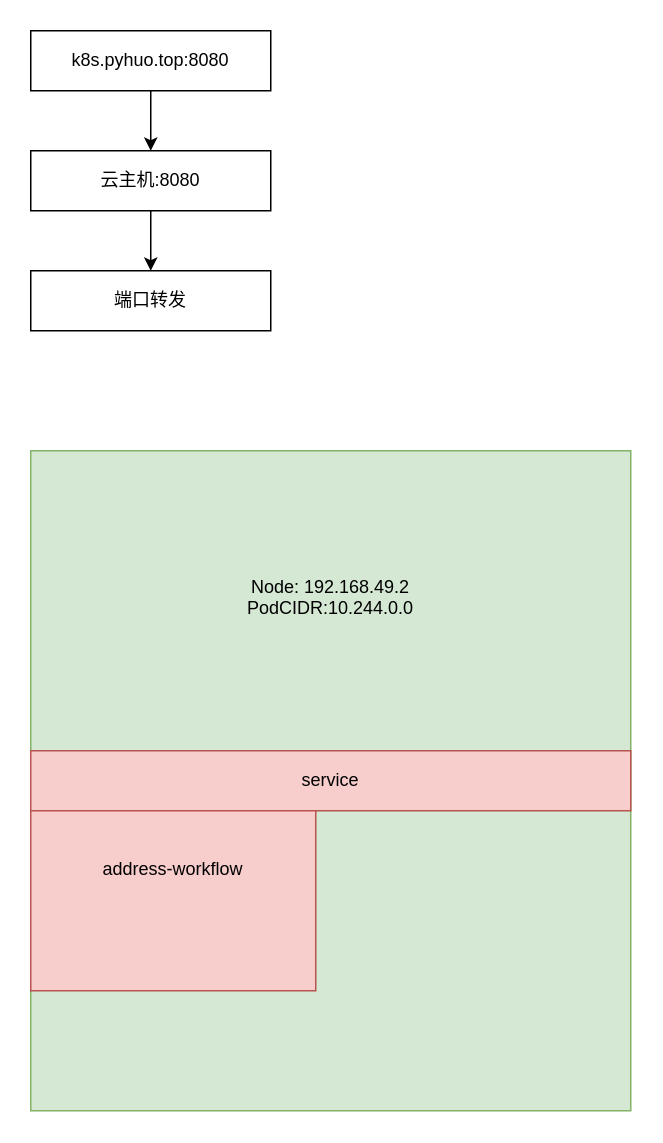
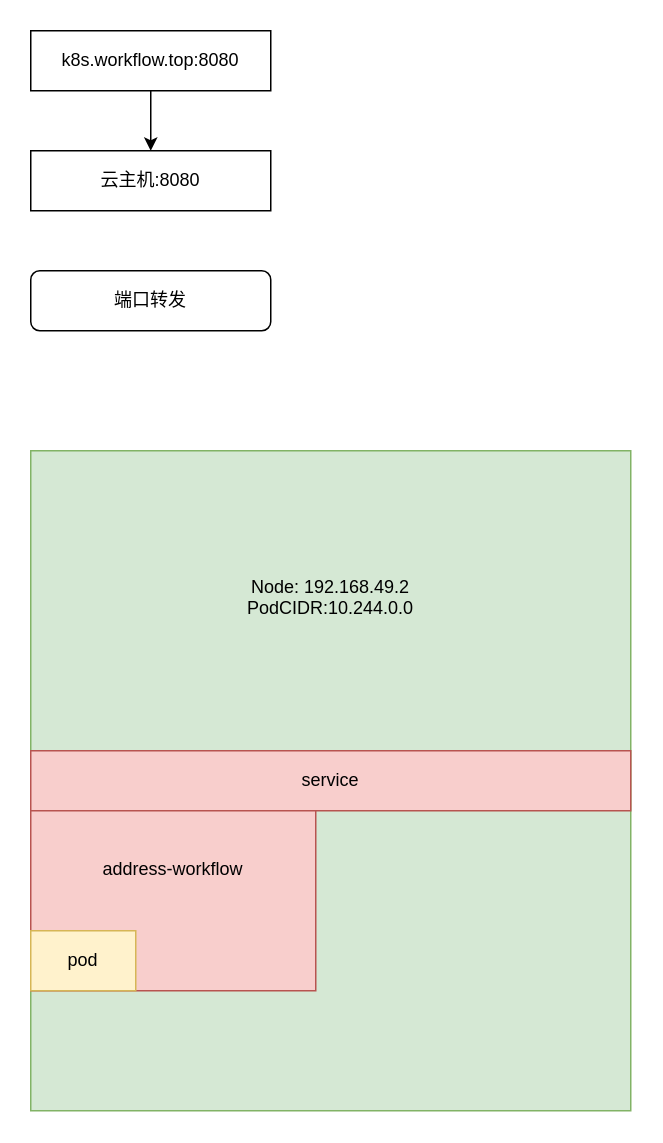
node "k8s.pyhuo.top:8080": label "k8s.pyhuo.top:8080" -> "k8s.workflow.top:8080"
edge "云主机:8080" -> "端口转发": removed
node "端口转发": shape rectangle -> rounded rectangle
node "pod": added
